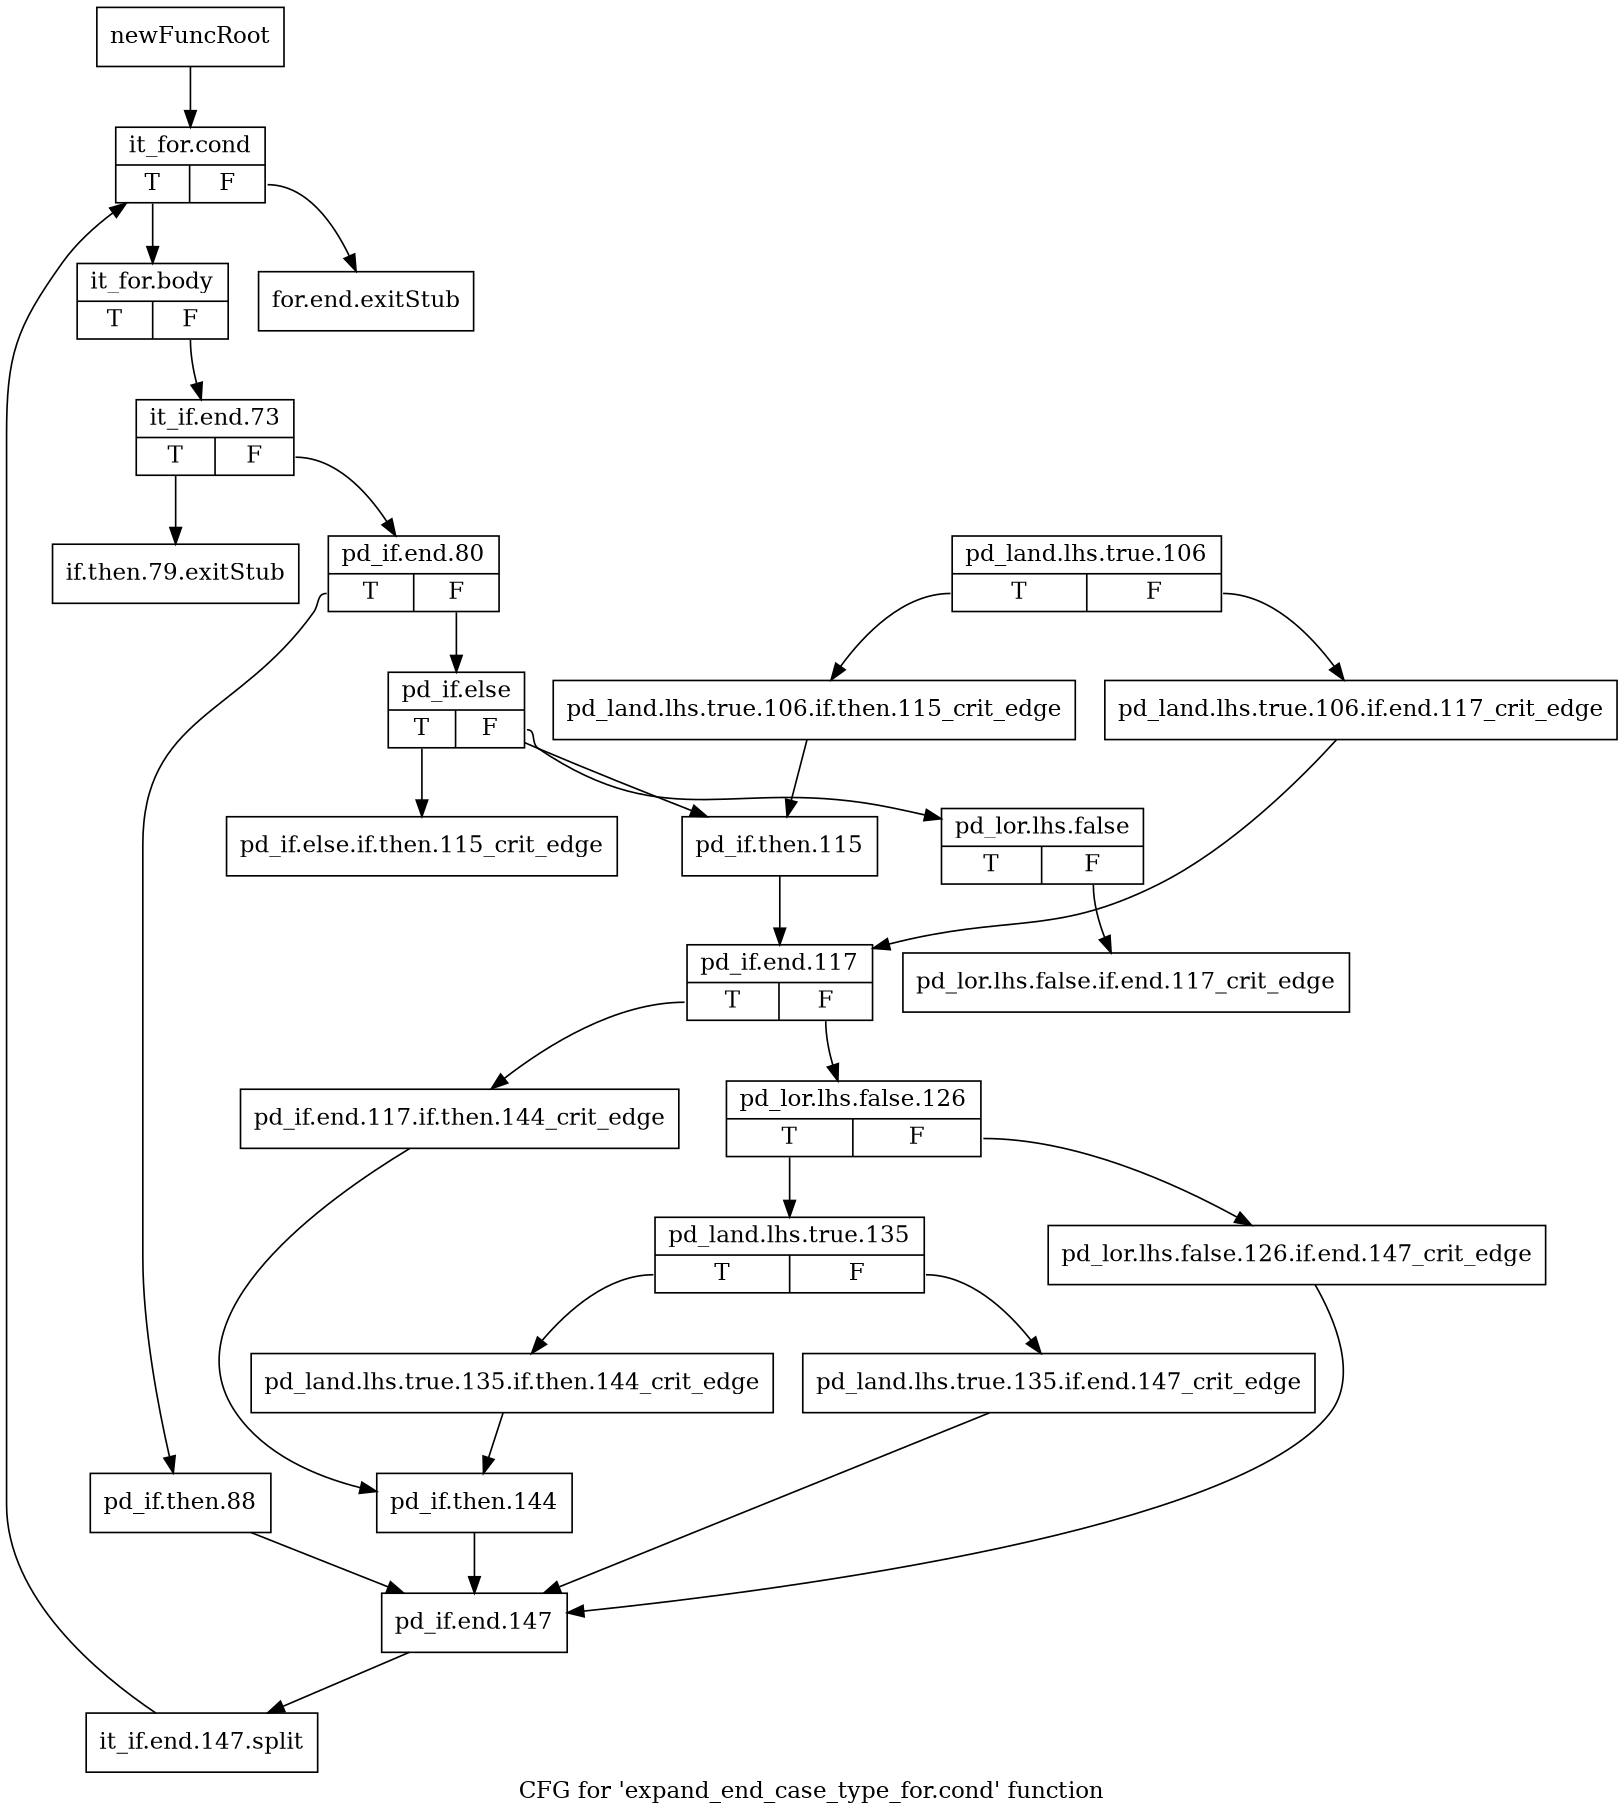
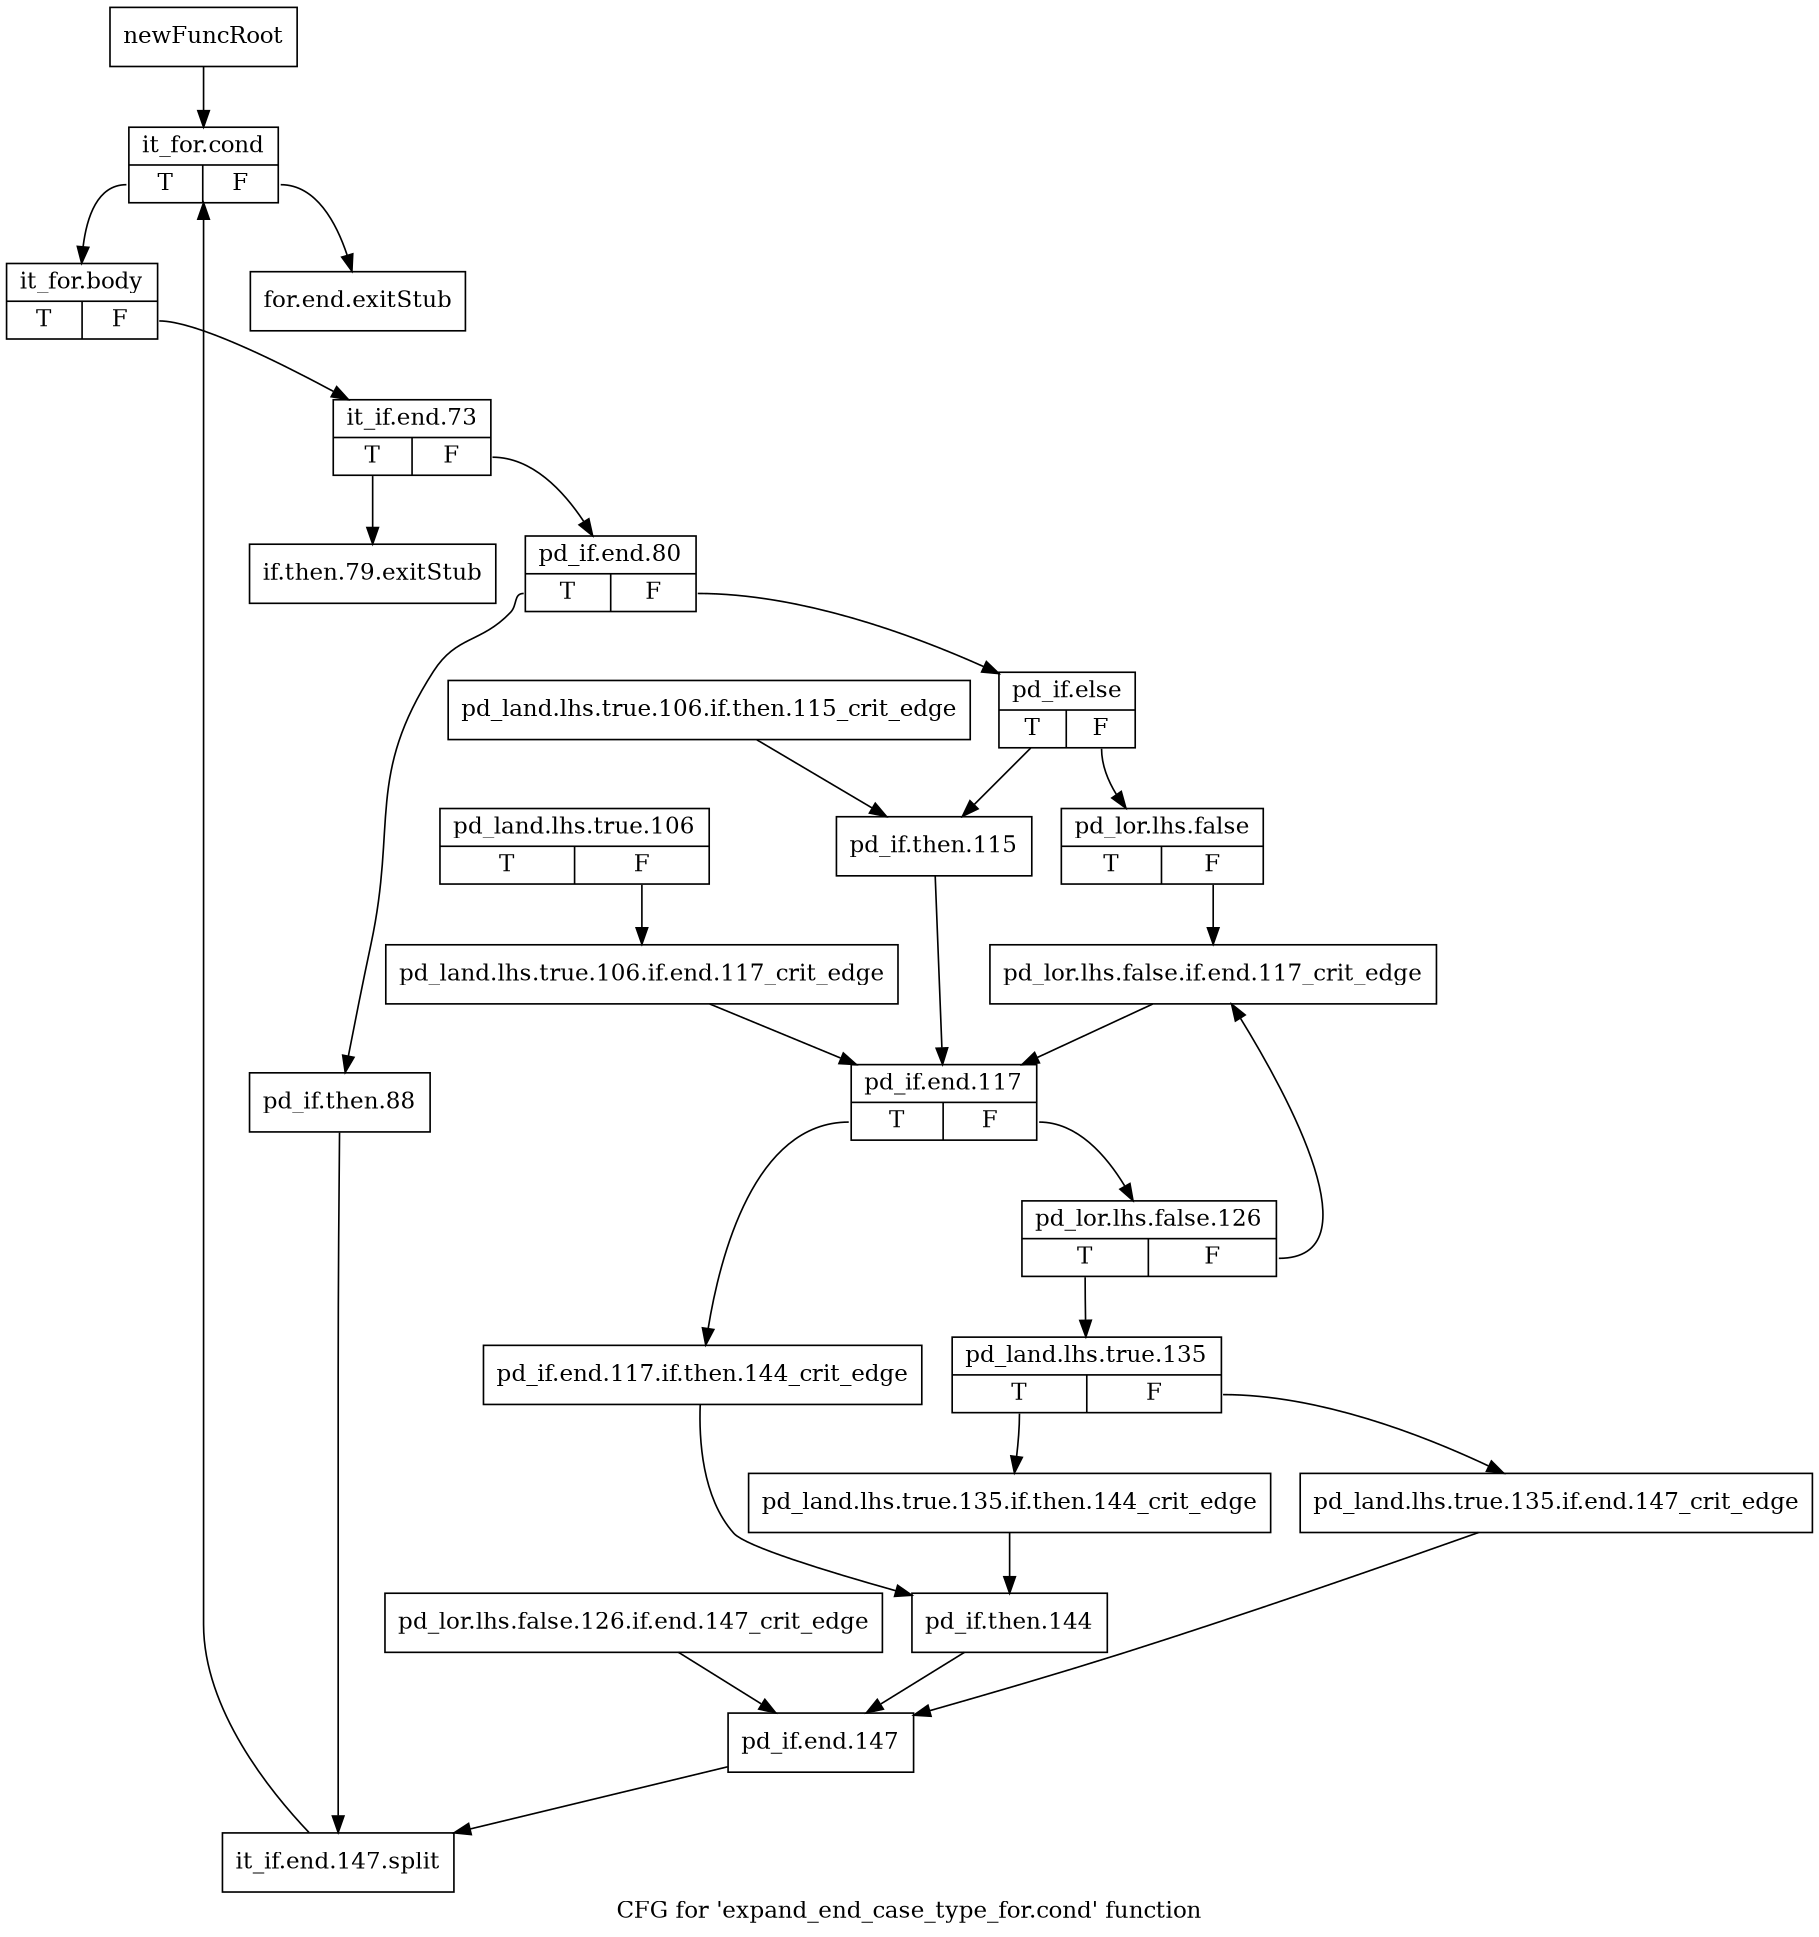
edge "pd_land.lhs.true.106" -> "pd_land.lhs.true.106.if.then.115_crit_edge": removed
node "pd_if.else.if.then.115_crit_edge": removed
edge "pd_lor.lhs.false.if.end.117_crit_edge" -> "pd_if.end.117": added
edge "pd_lor.lhs.false.126" -> "pd_lor.lhs.false.126.if.end.147_crit_edge": now "pd_lor.lhs.false.126" -> "pd_lor.lhs.false.if.end.117_crit_edge"
edge "pd_if.then.88" -> "pd_if.end.147": now "pd_if.then.88" -> "it_if.end.147.split"
